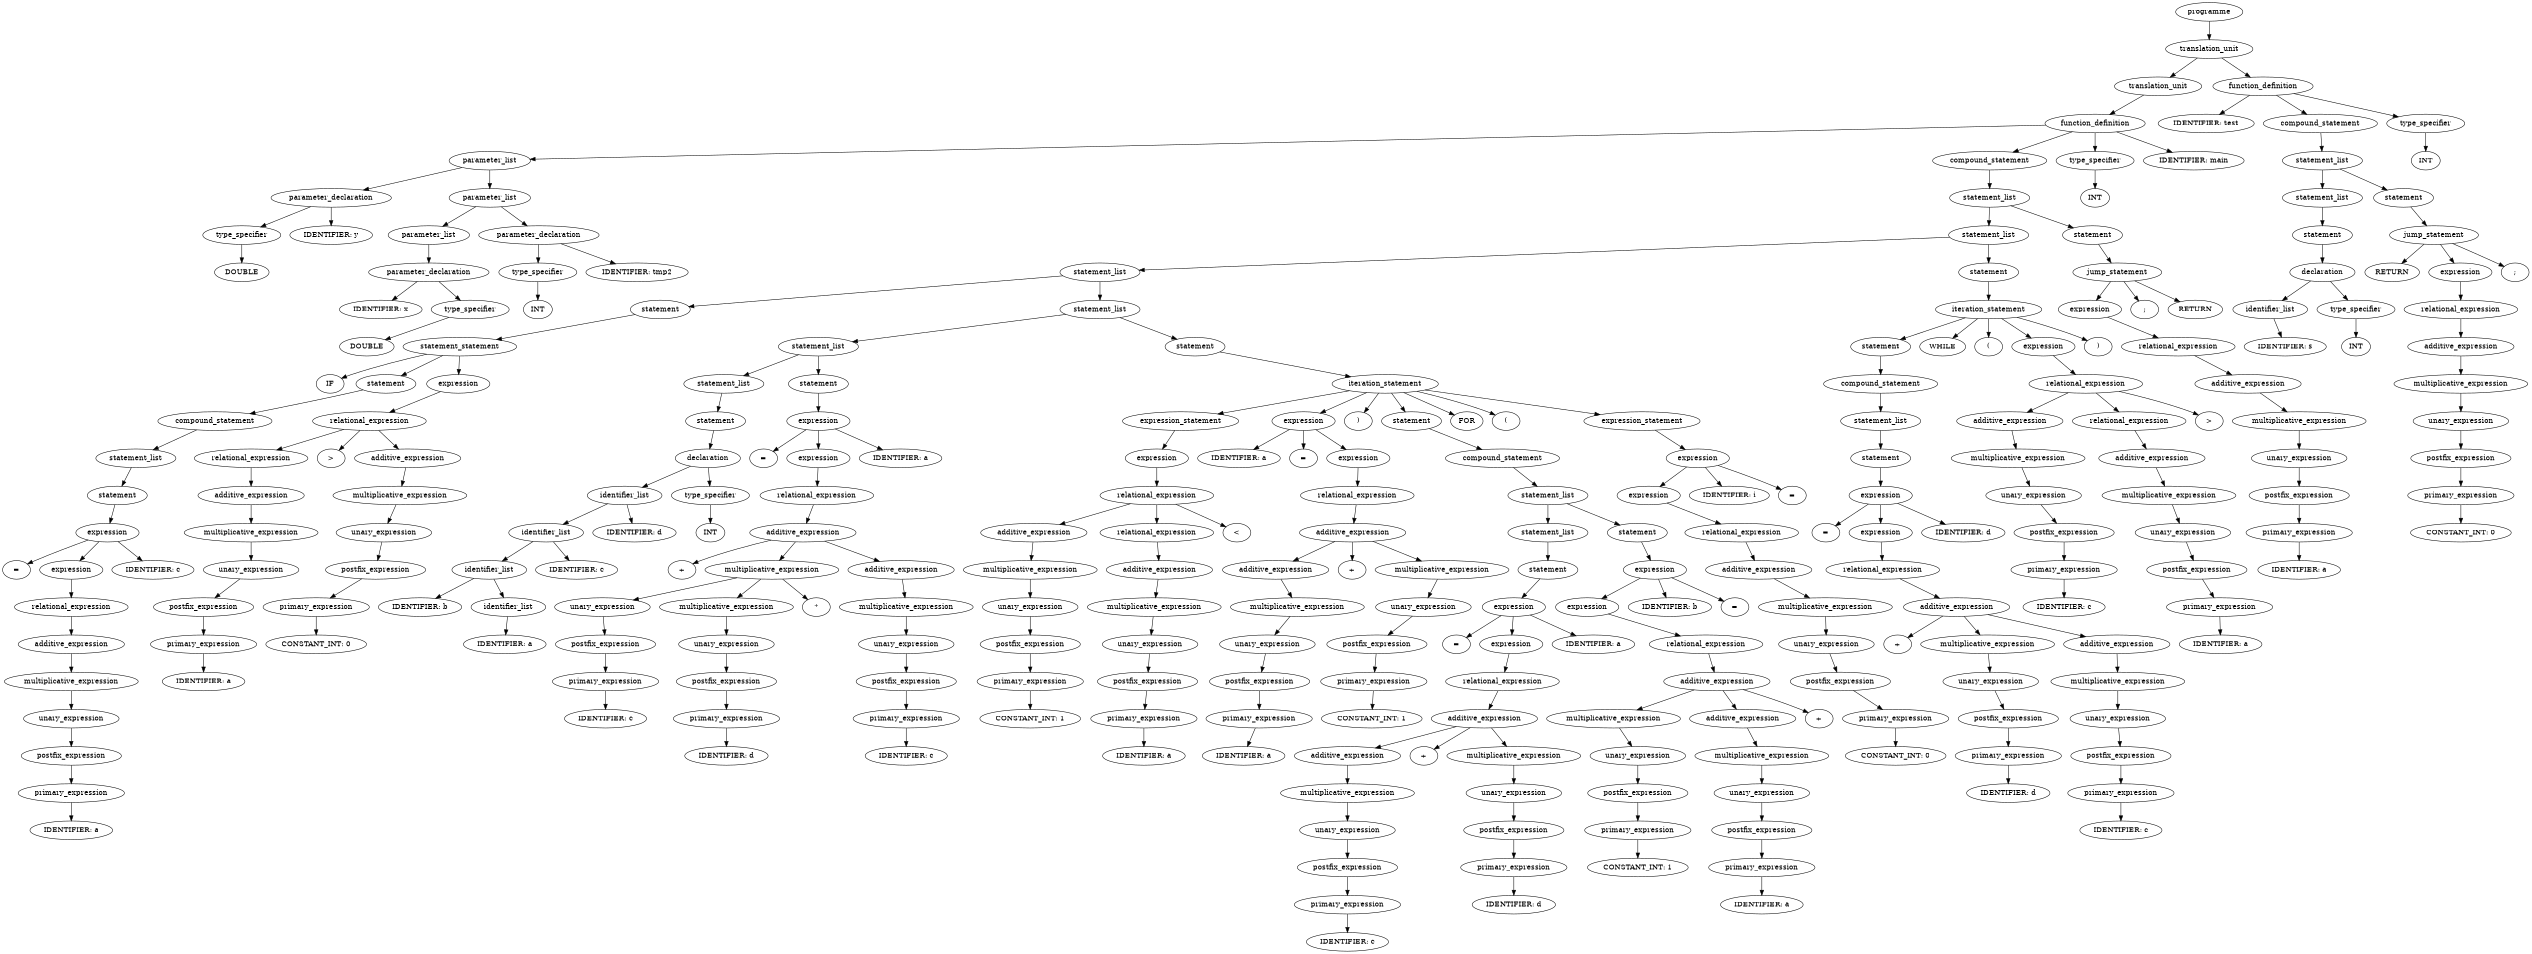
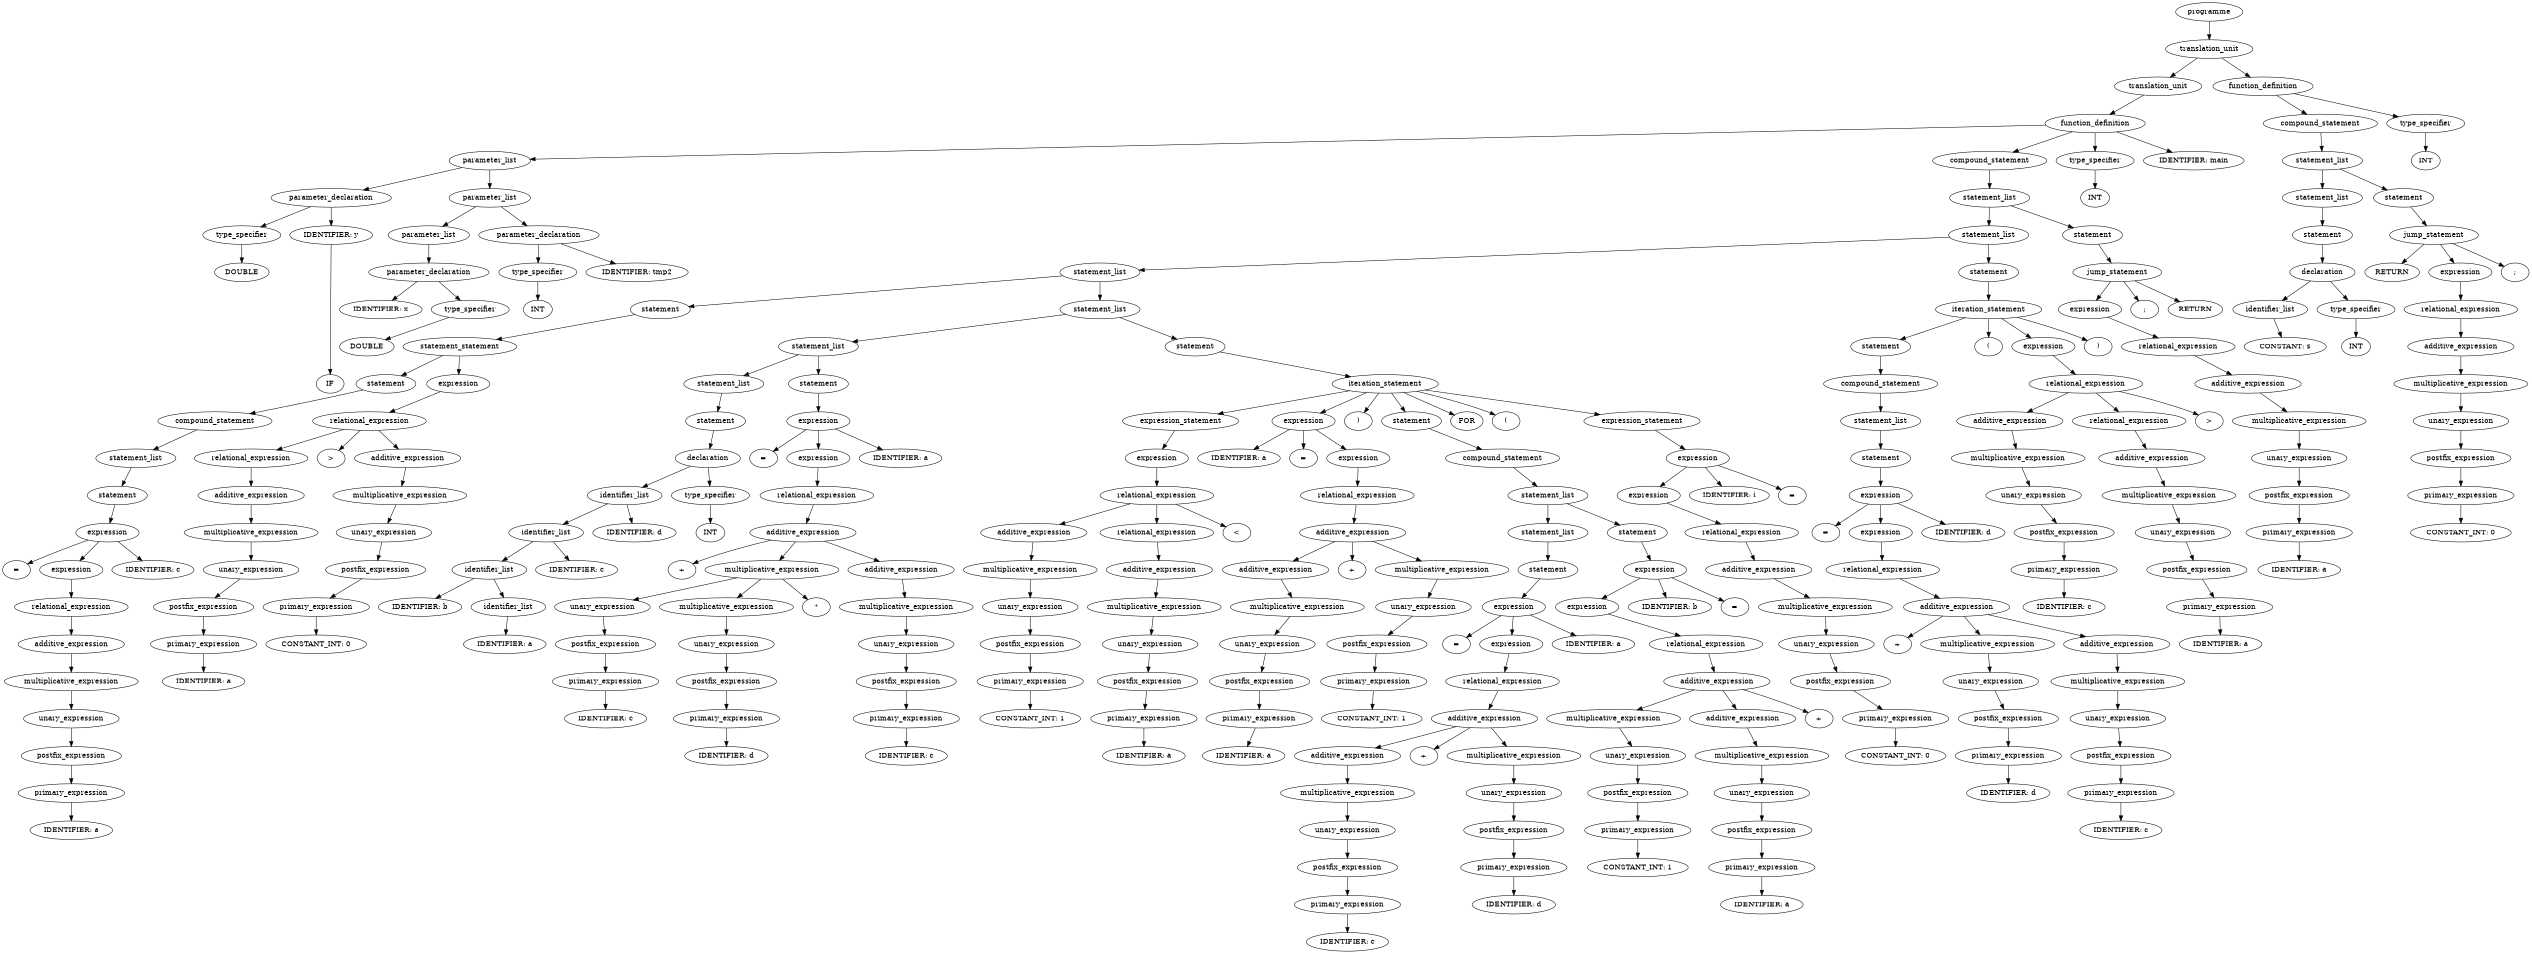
node "IDENTIFIER: test": removed
node "WHILE": removed
node "IDENTIFIER: s": label "IDENTIFIER: s" -> "CONSTANT: s"
edge "statement_statement" -> "IF": now "IDENTIFIER: y" -> "IF"
